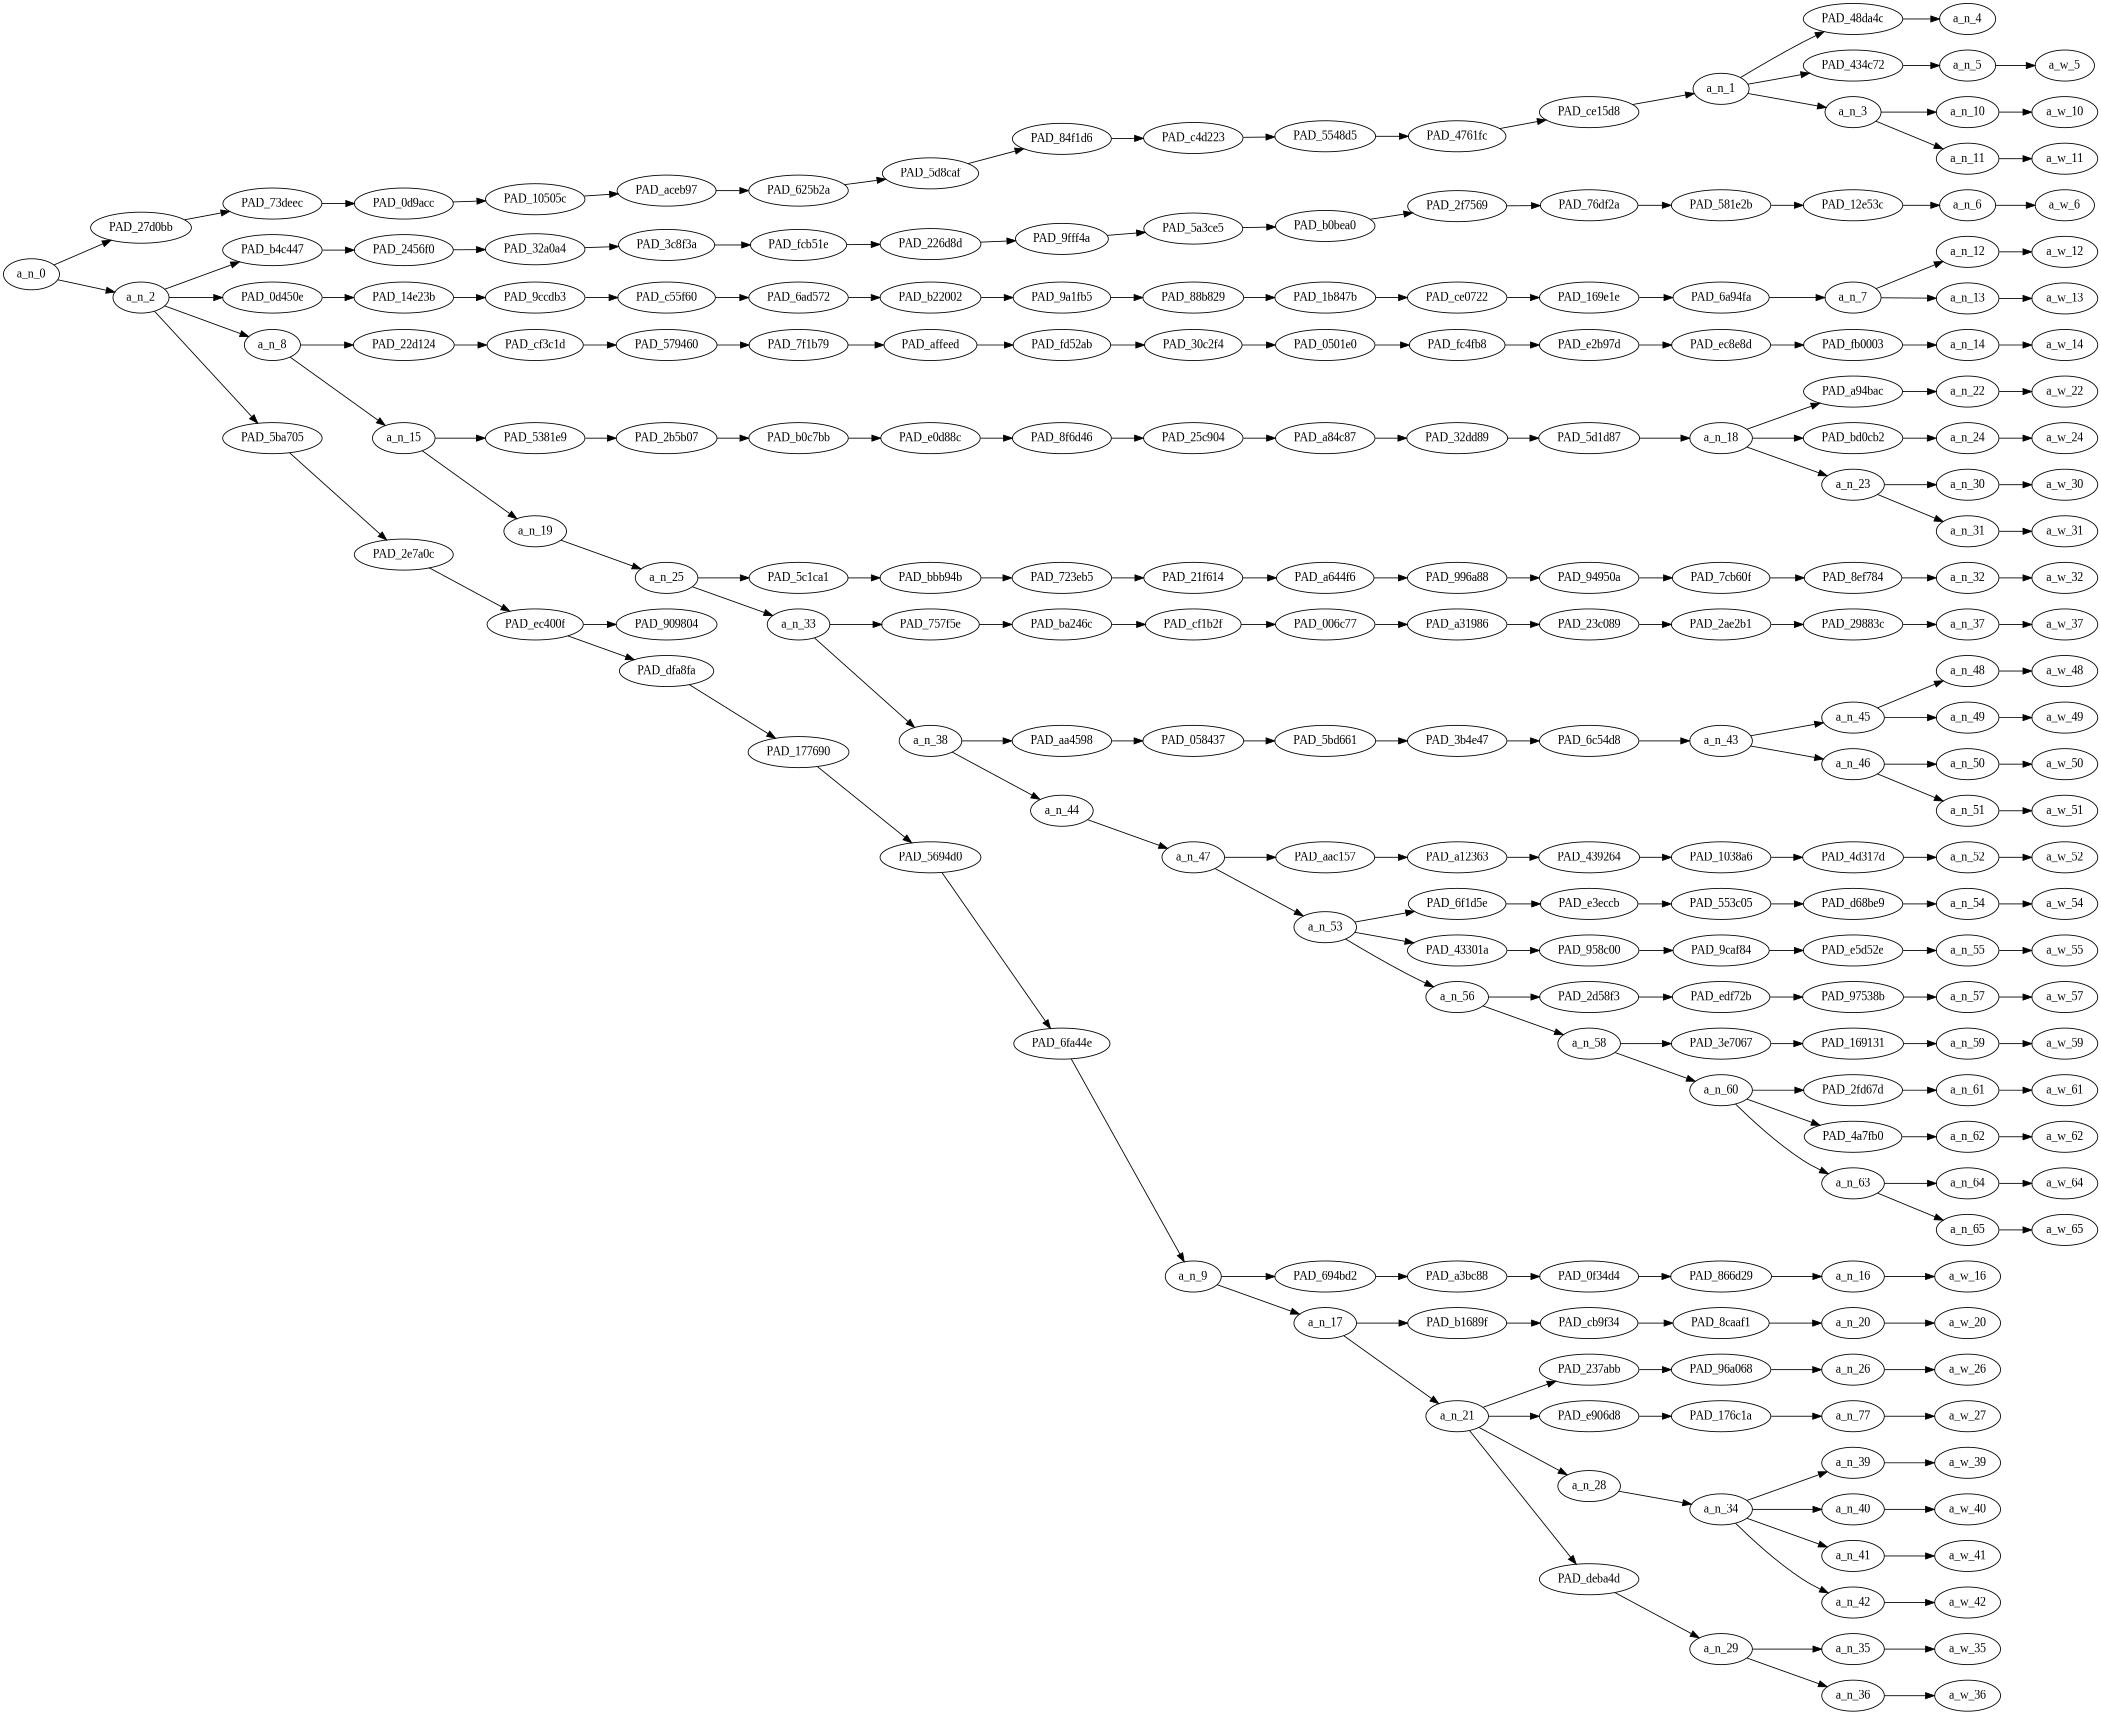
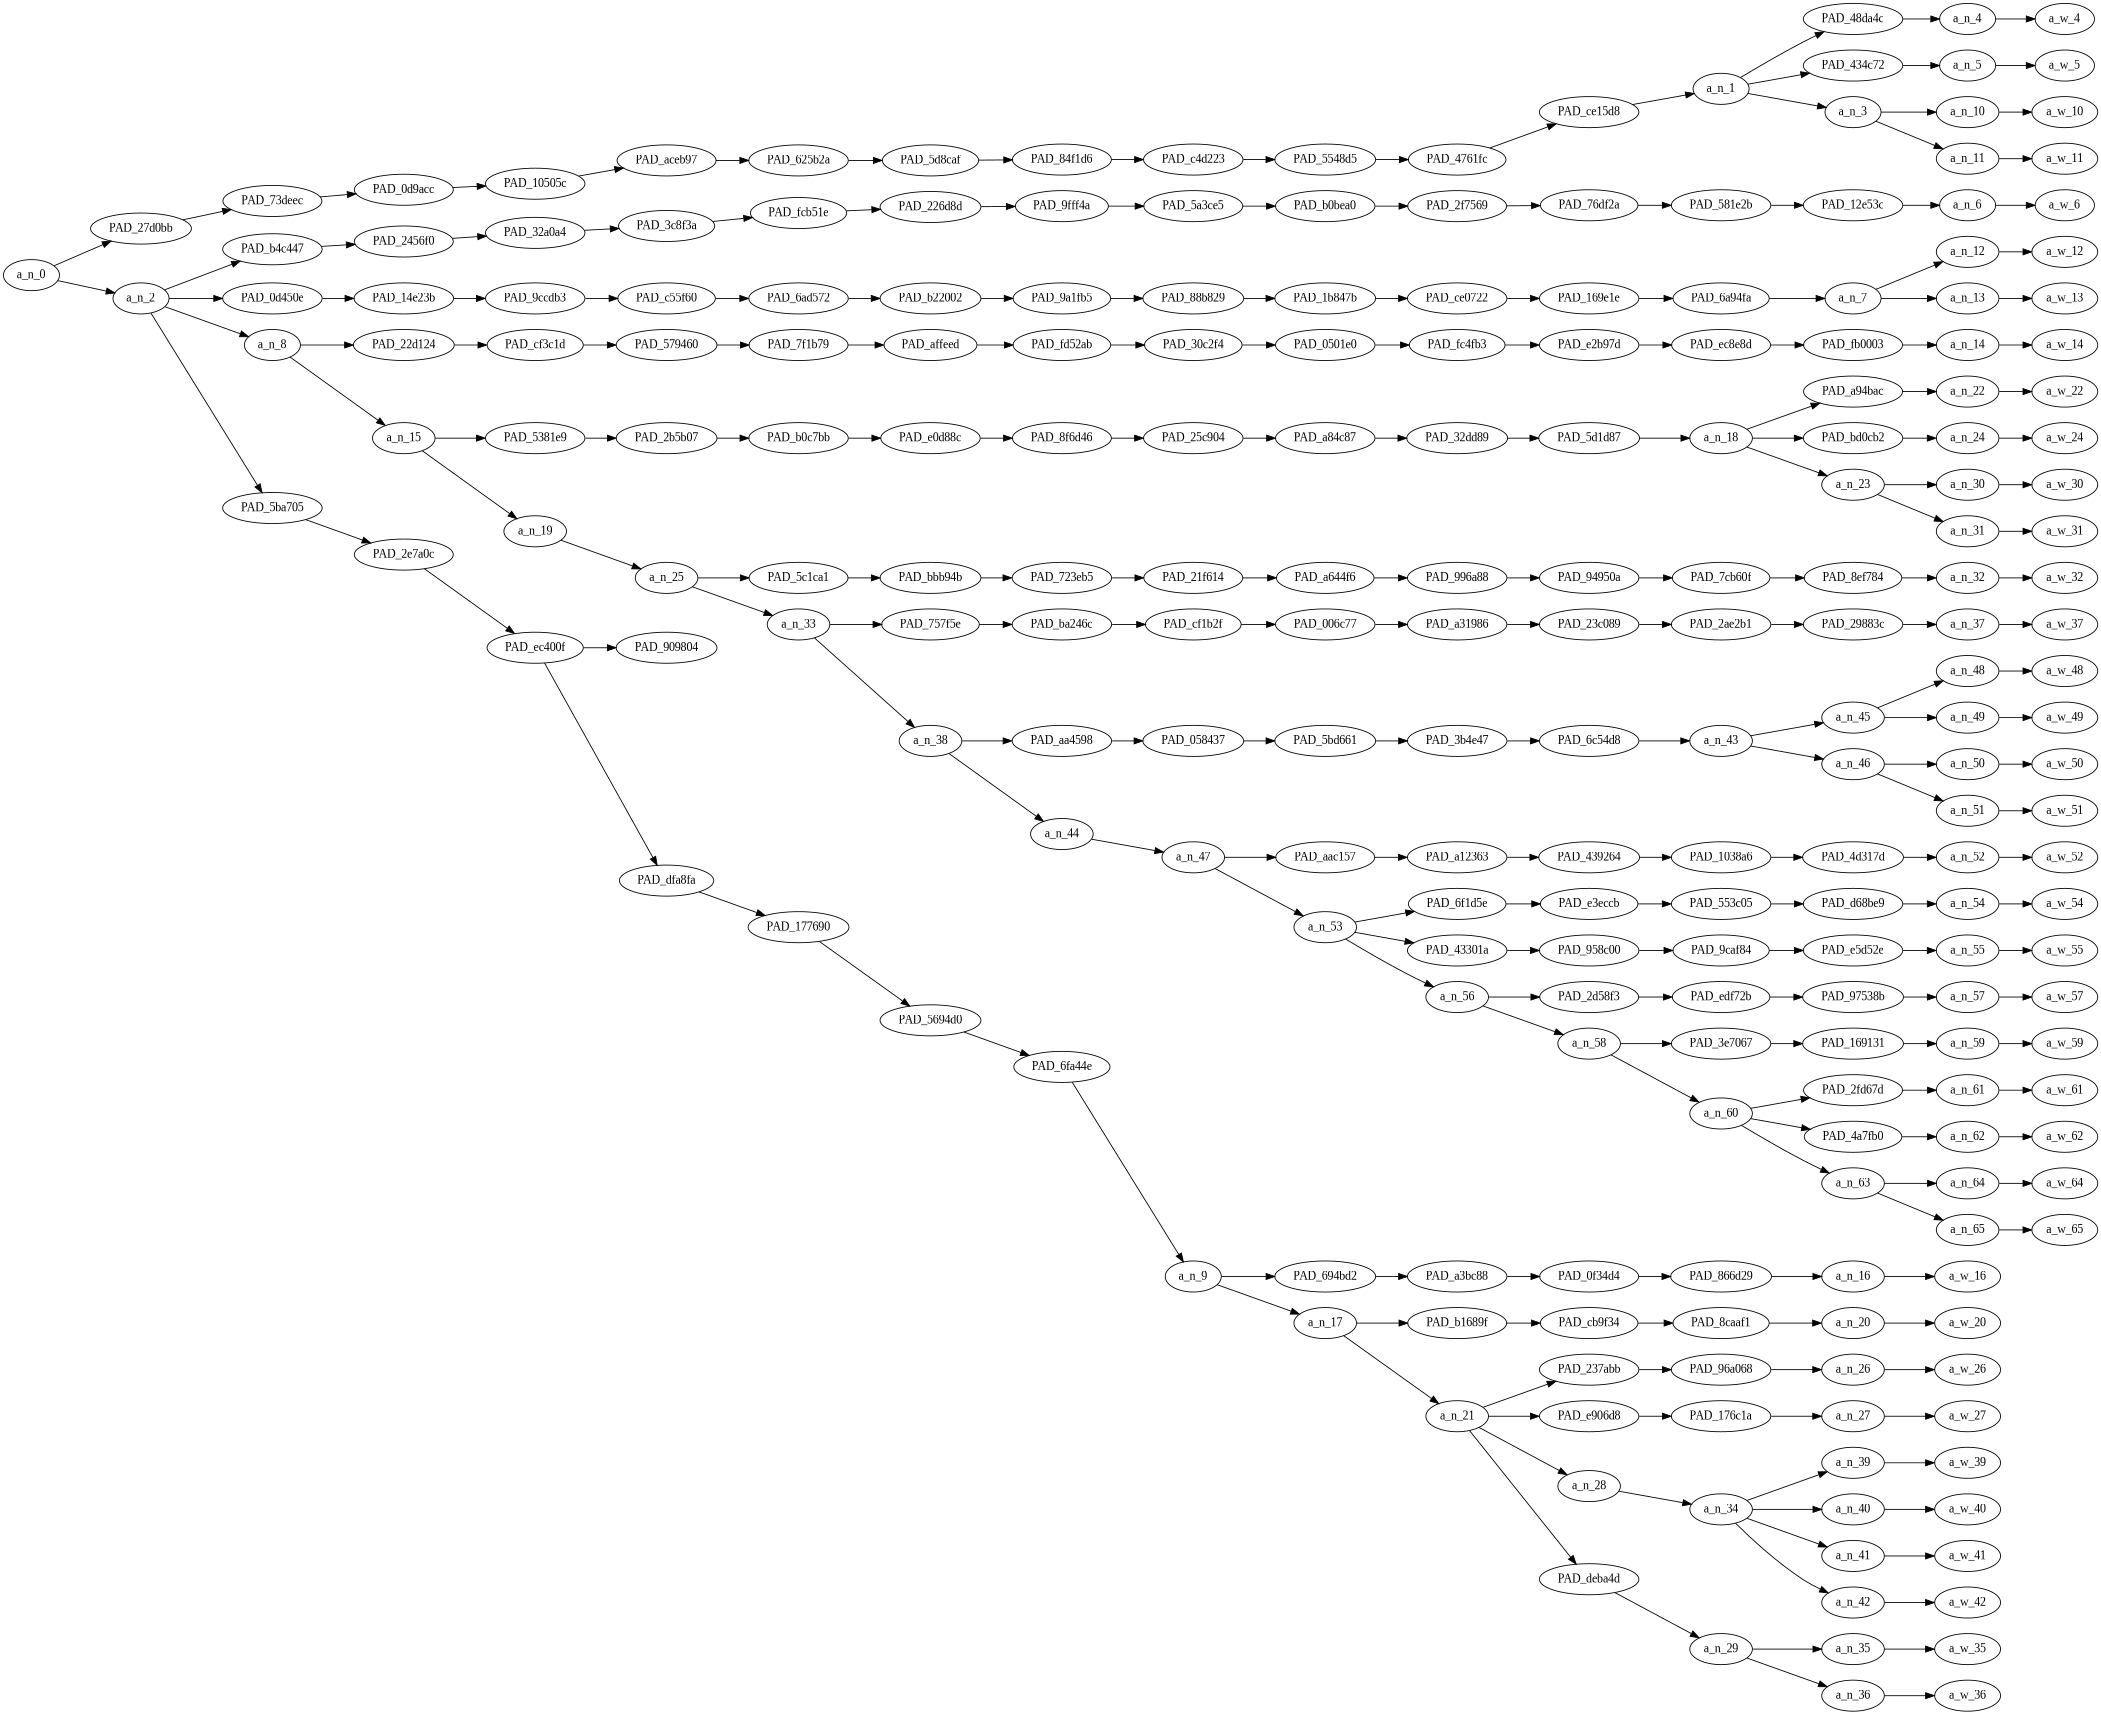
node "a_w_4": added
node "PAD_fc4fb8": label "PAD_fc4fb8" -> "PAD_fc4fb3"
node "a_n_77": label "a_n_77" -> "a_n_27"
